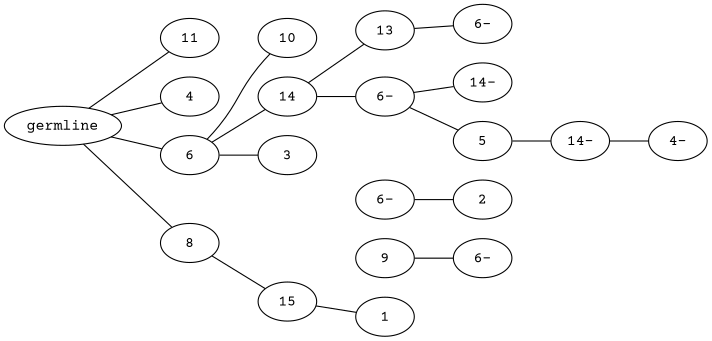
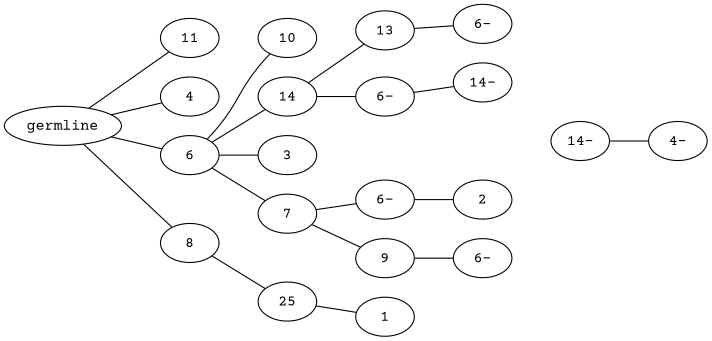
node "5": removed
node "7": added
node "15": label "15" -> "25"
